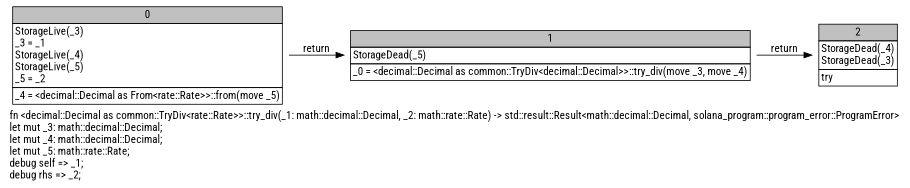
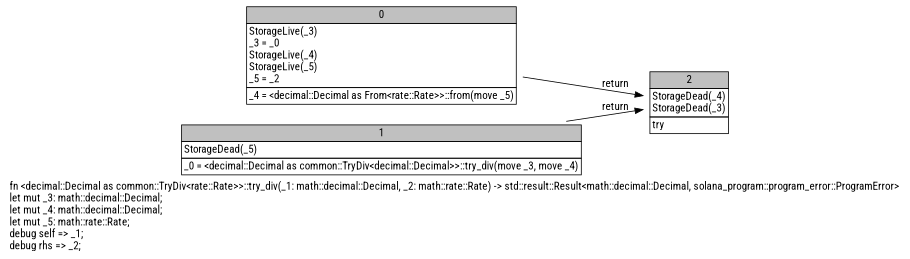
node "0": text "_3 = _1" -> "_3 = _0"
edge "0" -> "1": now "0" -> "2"
